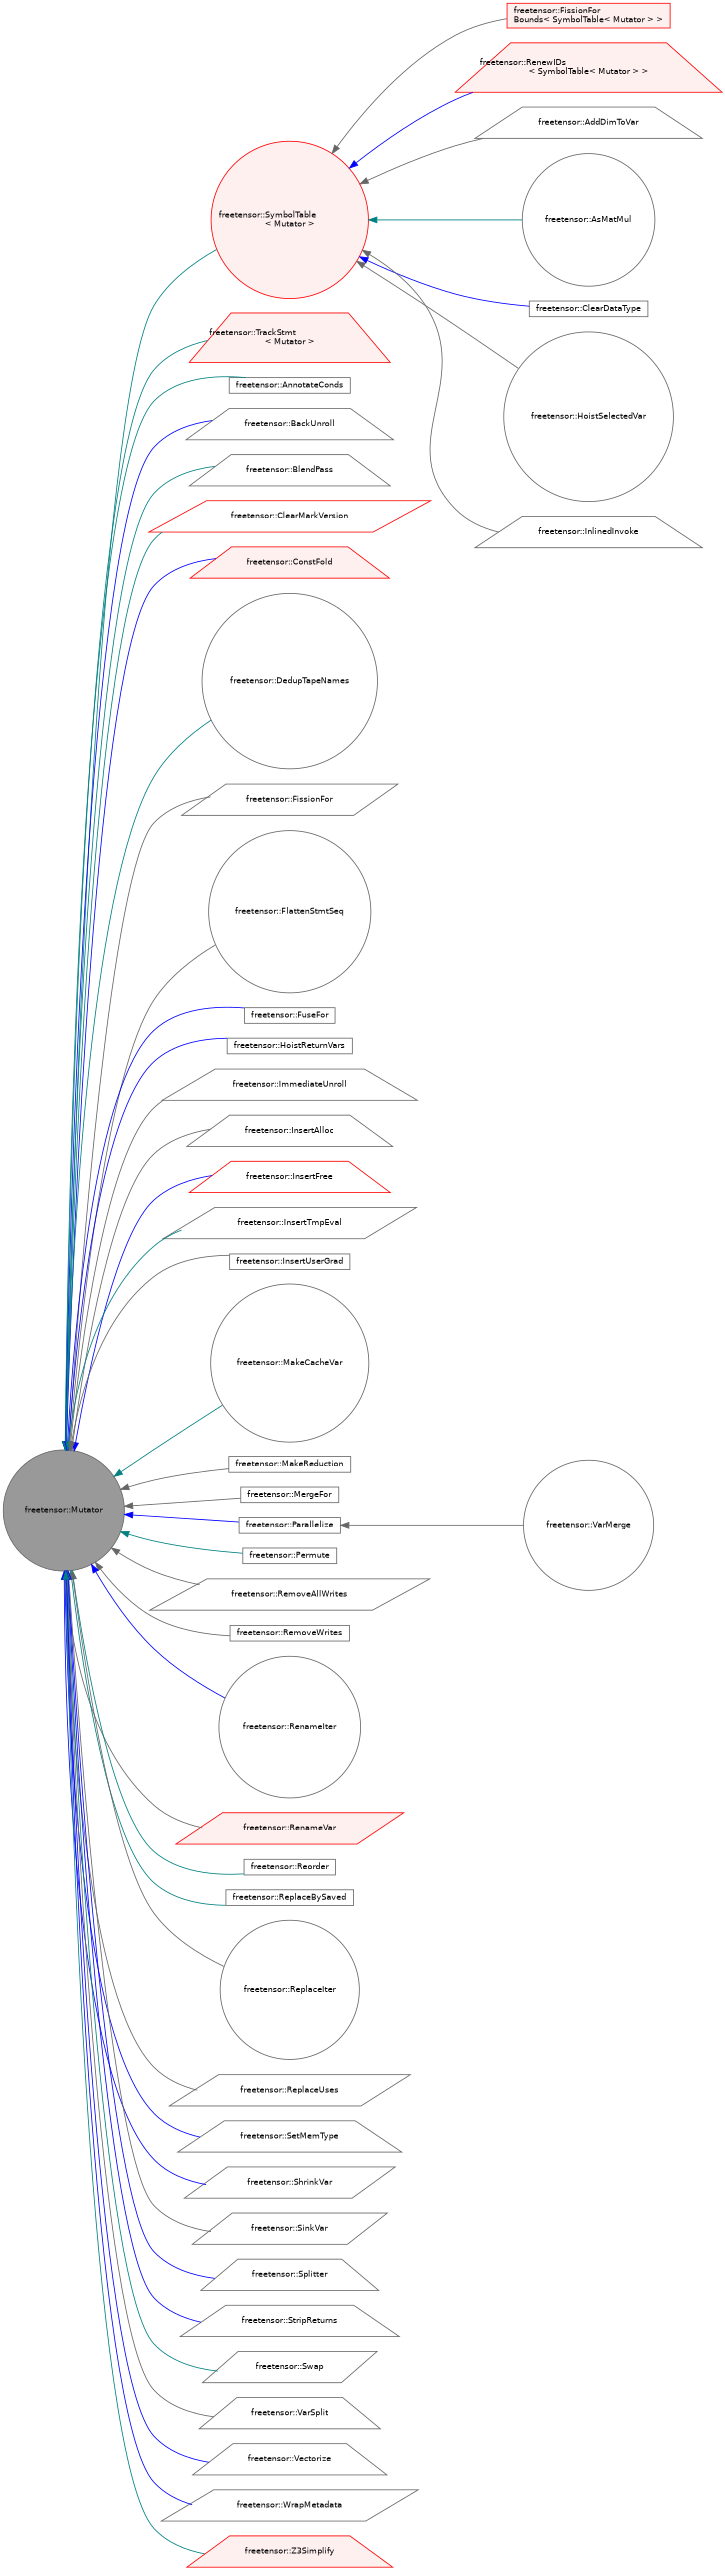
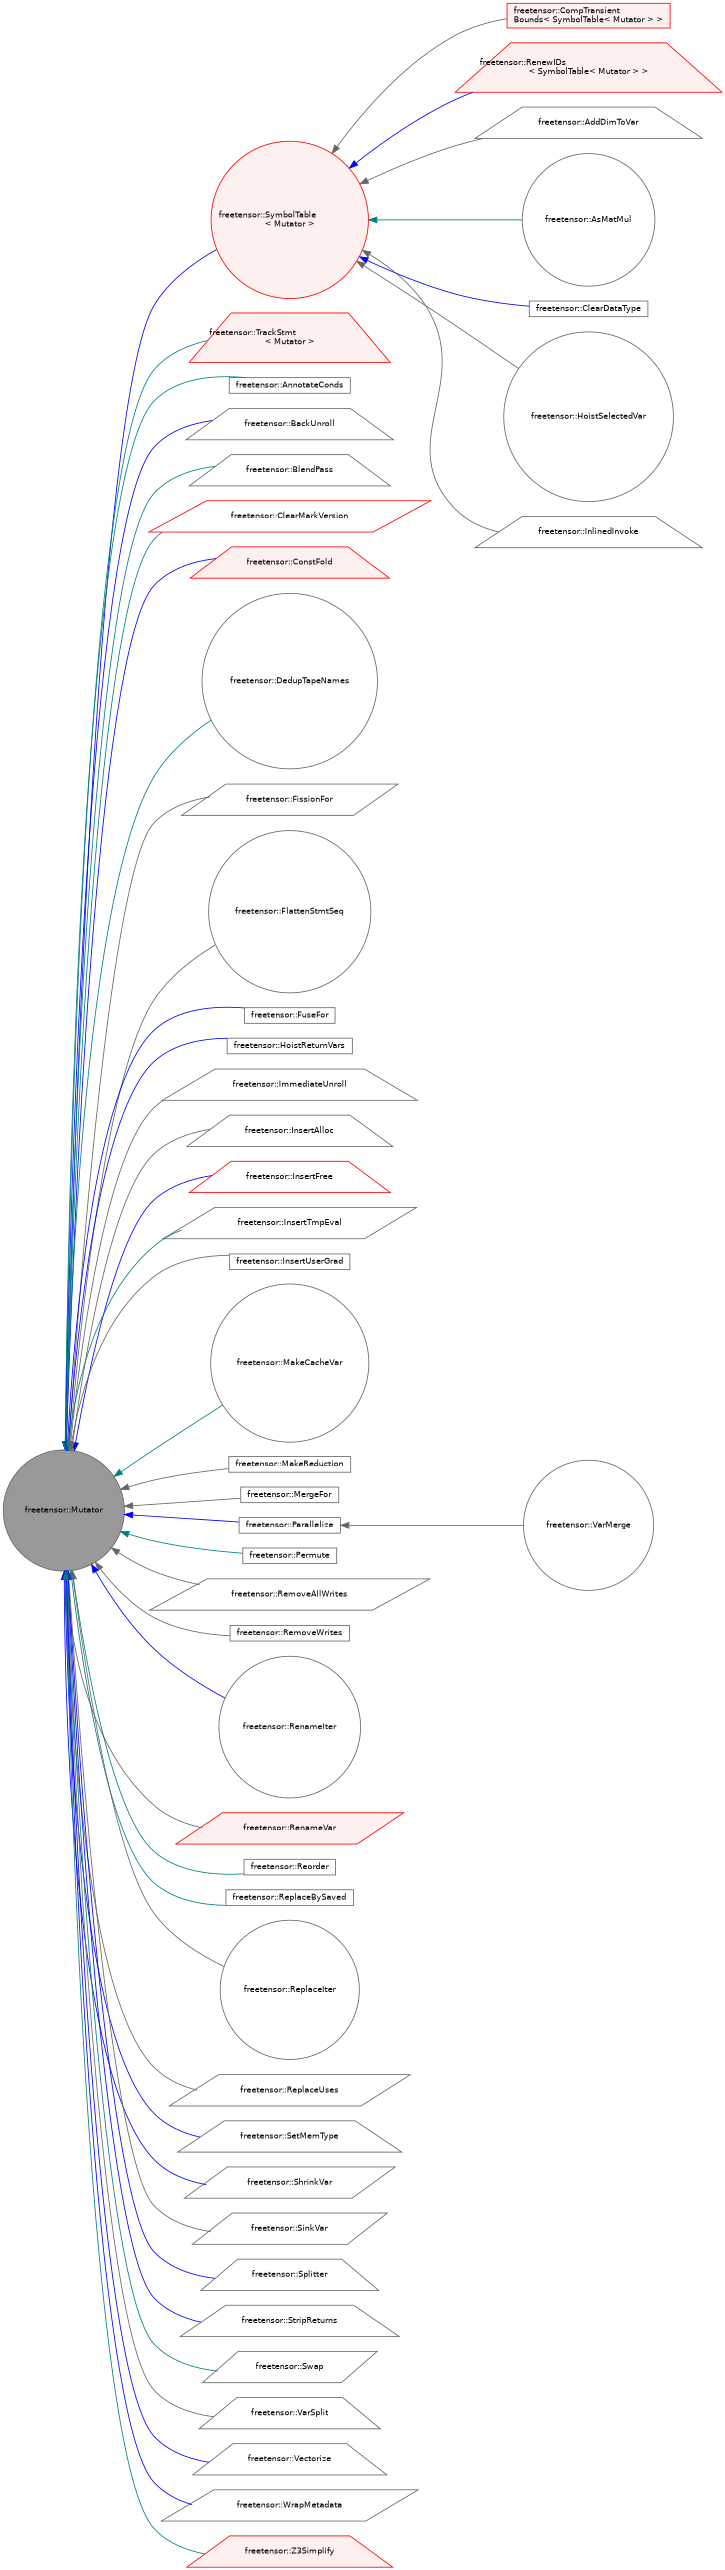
node "freetensor::FissionFor Bounds< SymbolTable< Mutator > >": label "freetensor::FissionFor Bounds< SymbolTable< Mutator > >" -> "freetensor::CompTransient Bounds< SymbolTable< Mutator > >"
edge "freetensor::SymbolTable < Mutator >" -> "freetensor::Mutator": color teal -> blue
